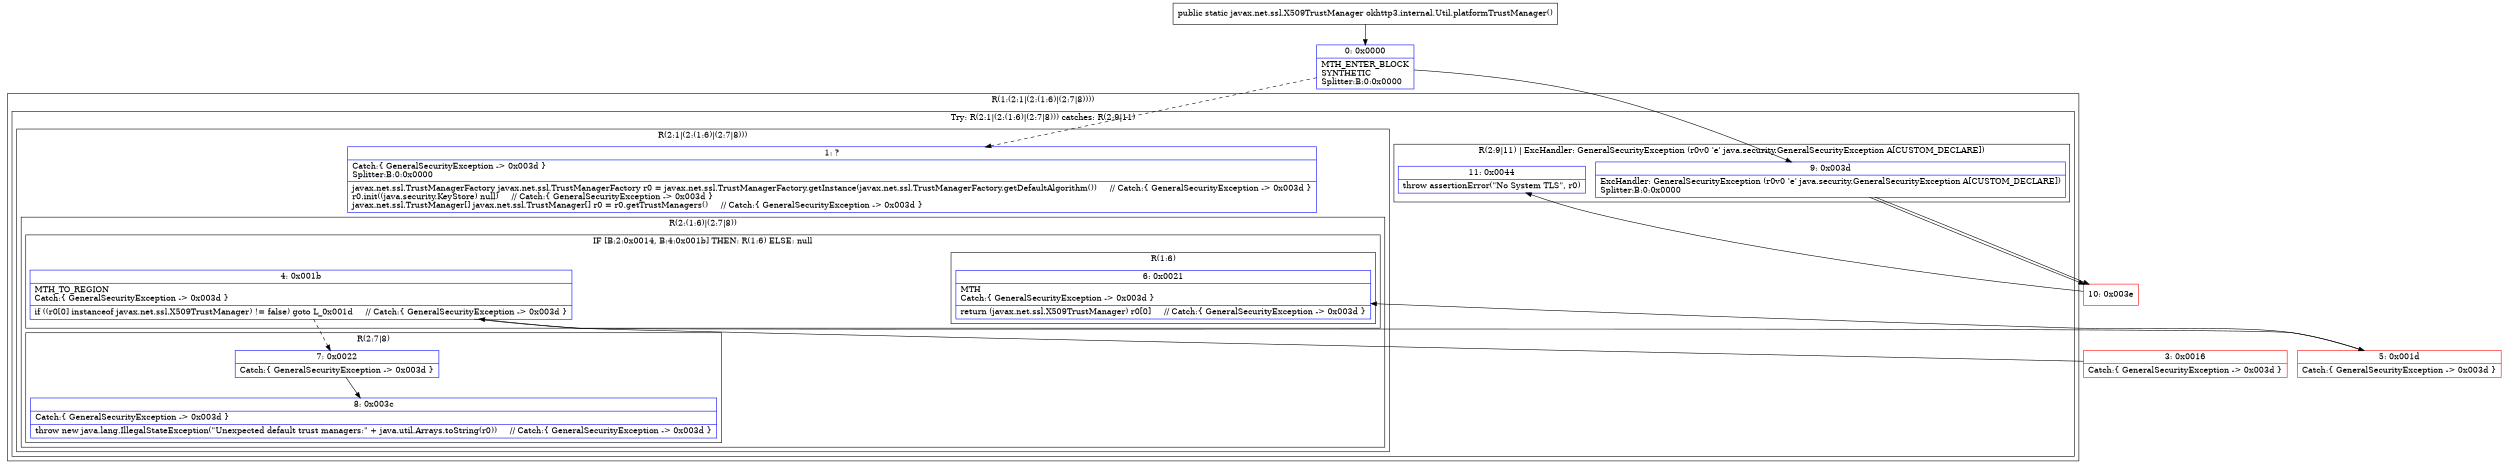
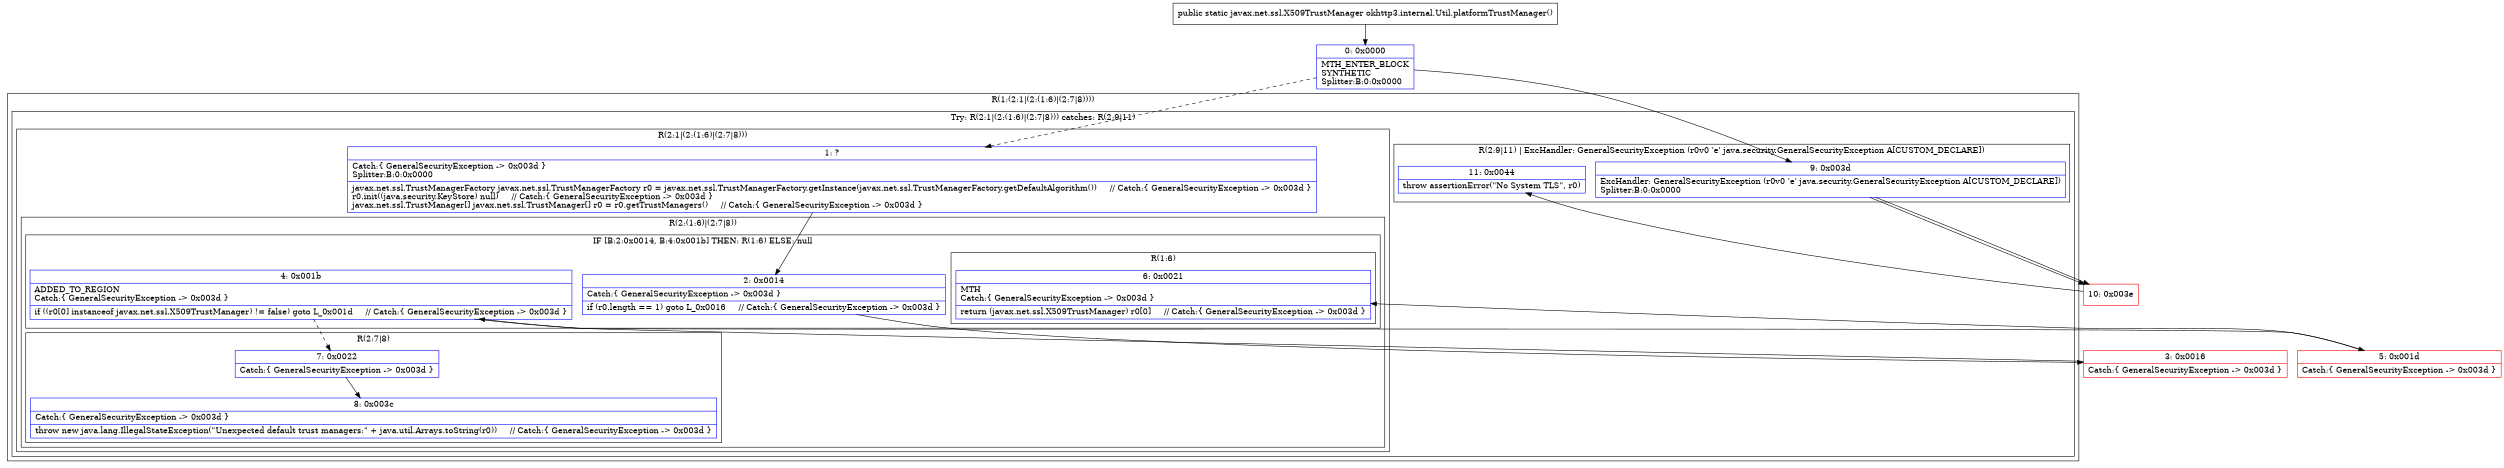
node "4: 0x001b": text "MTH_TO_REGION" -> "ADDED_TO_REGION"
node "2: 0x0014": added
